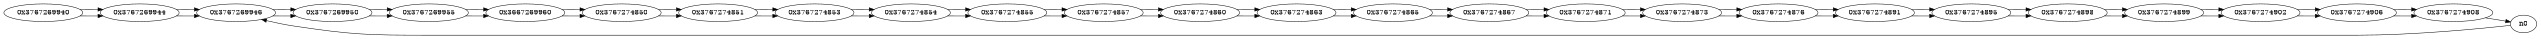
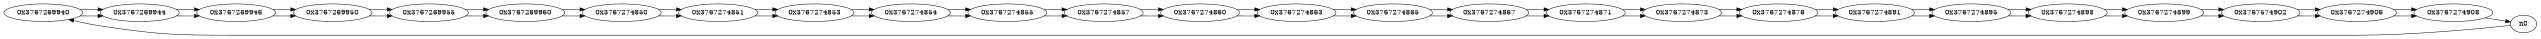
node "0x3667269960": label "0x3667269960" -> "0x3767269960"
node "0x3767274902": label "0x3767274902" -> "0x3767574902"
edge "n0" -> "0x3767269946": now "n0" -> "0x3767269940"
